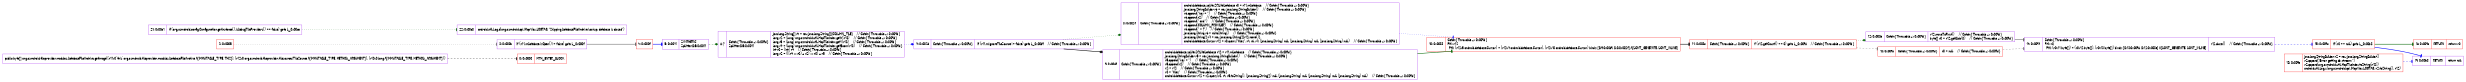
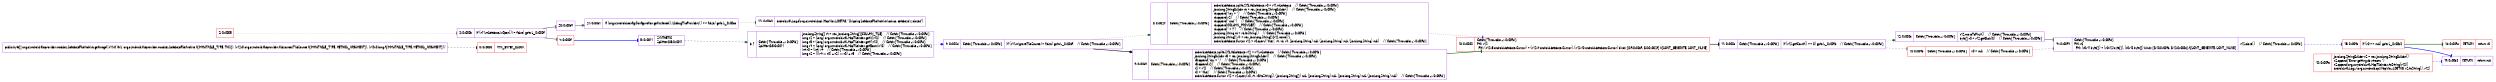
node "20: 0x00b9": added
node "11: 0x008c": color red -> purple
